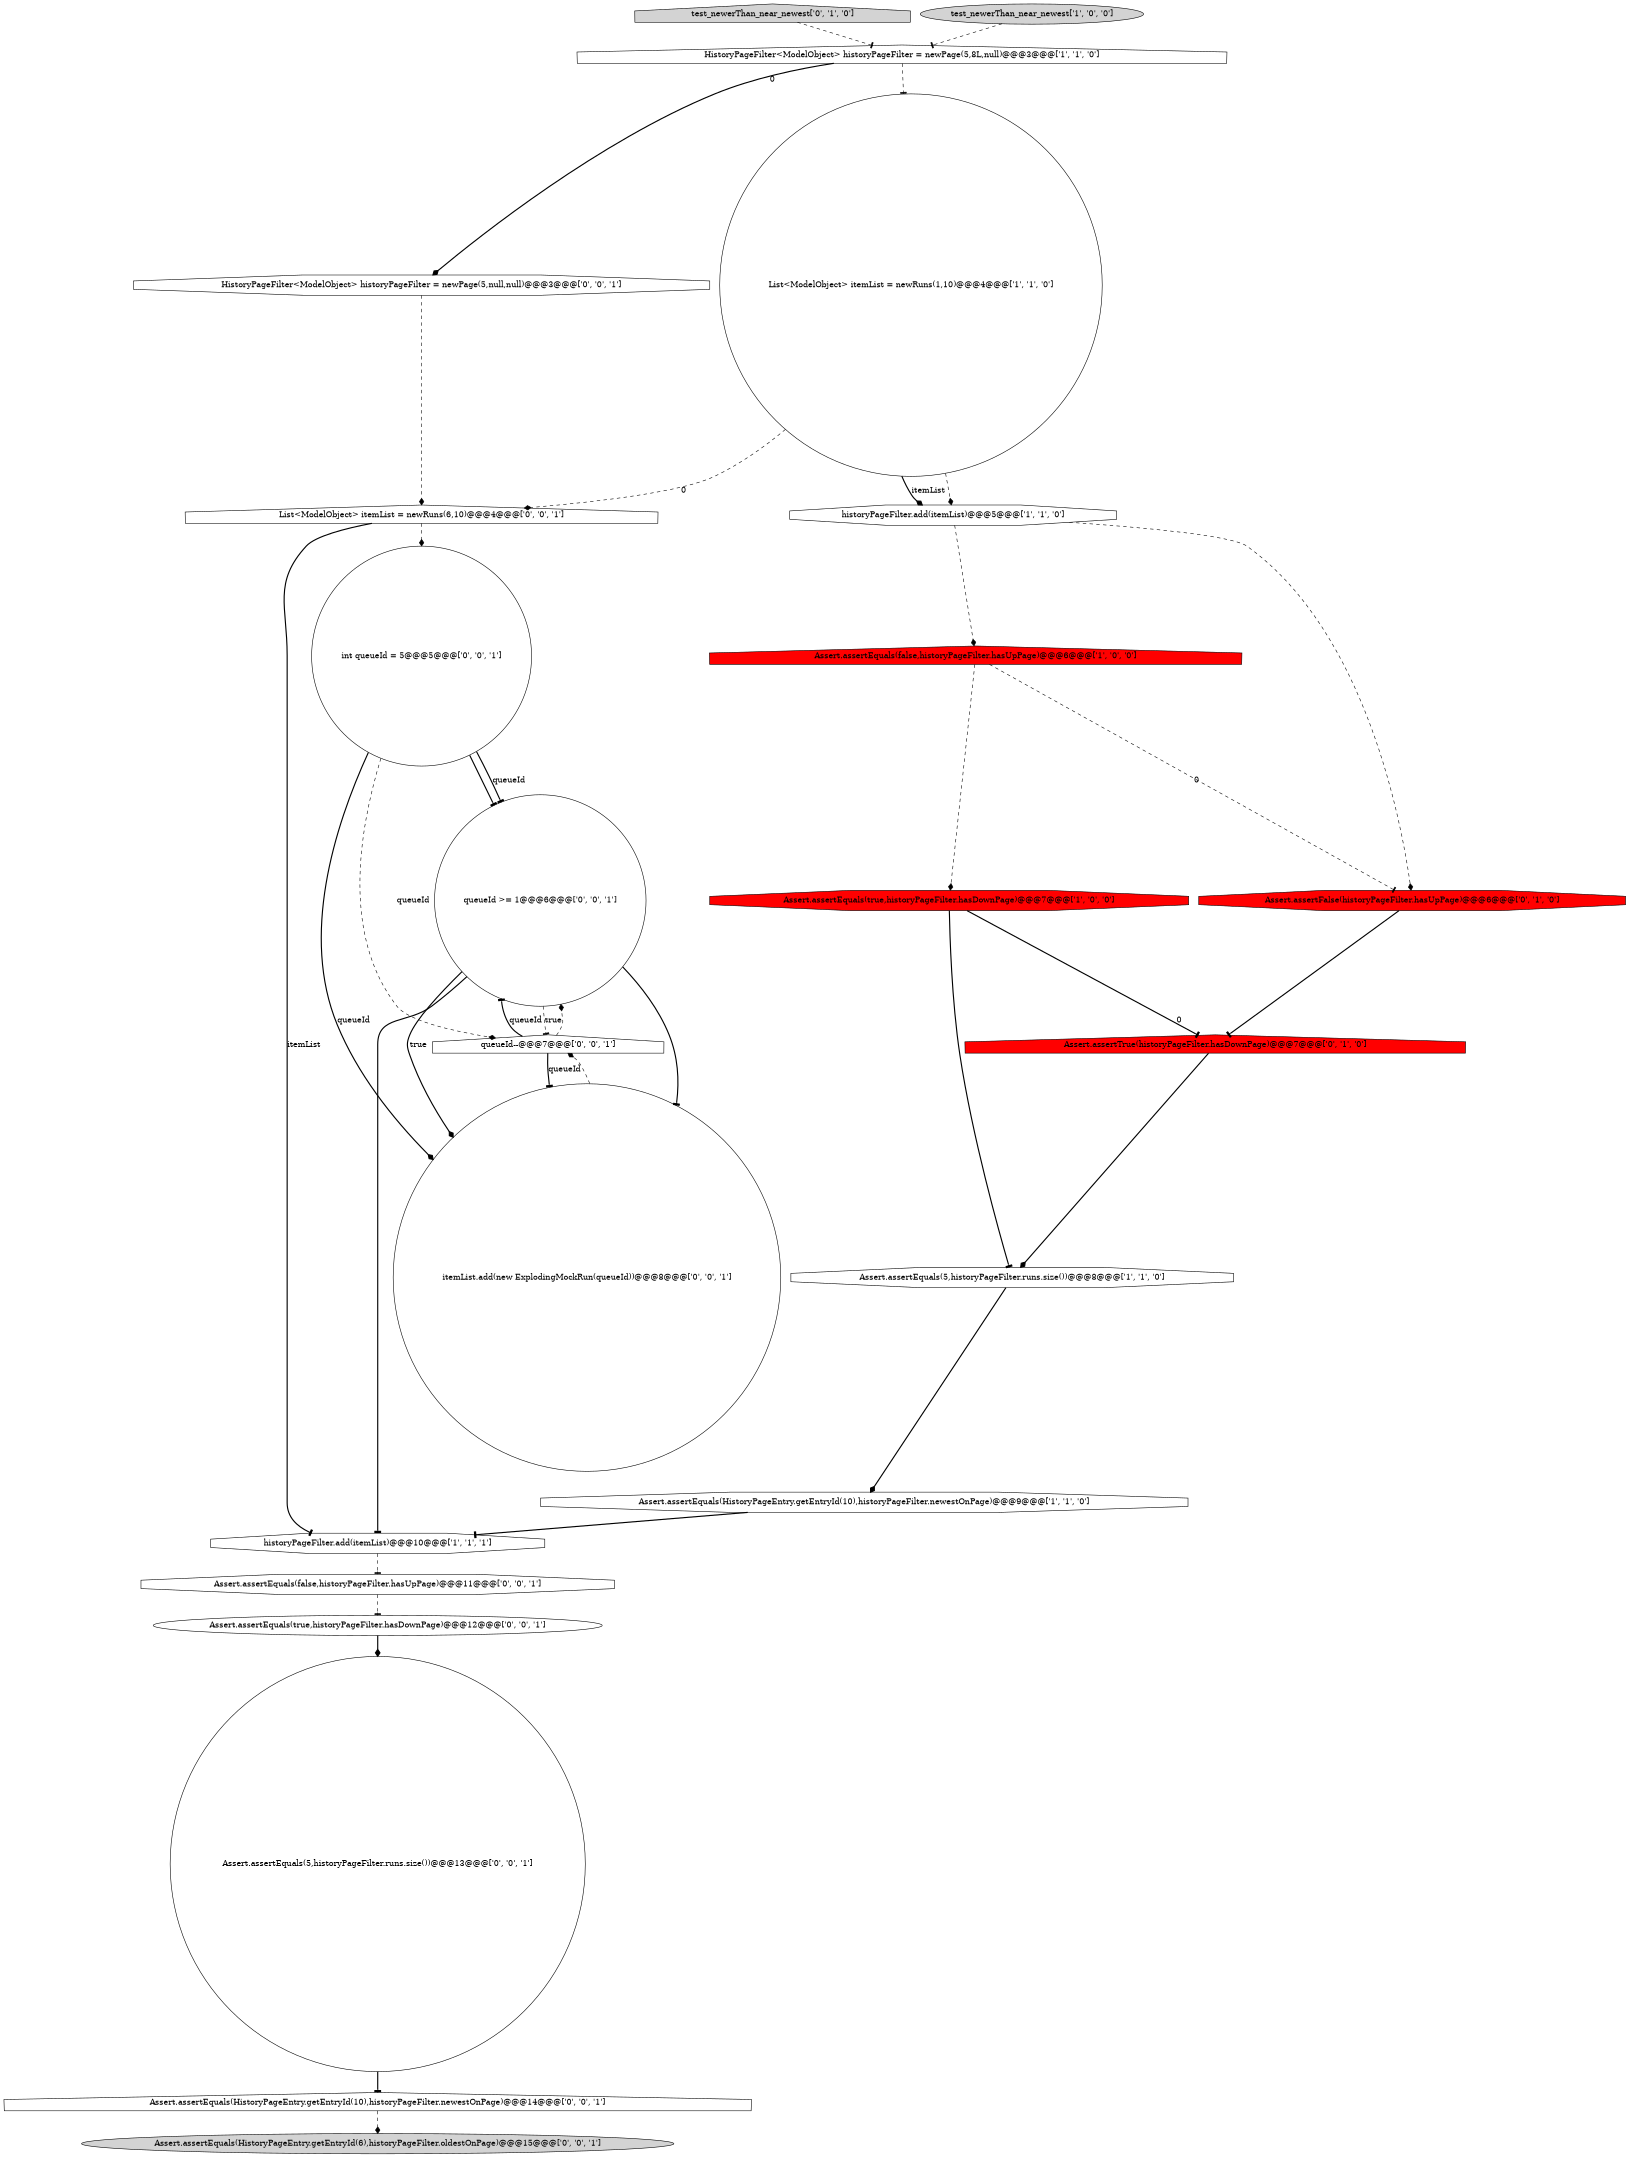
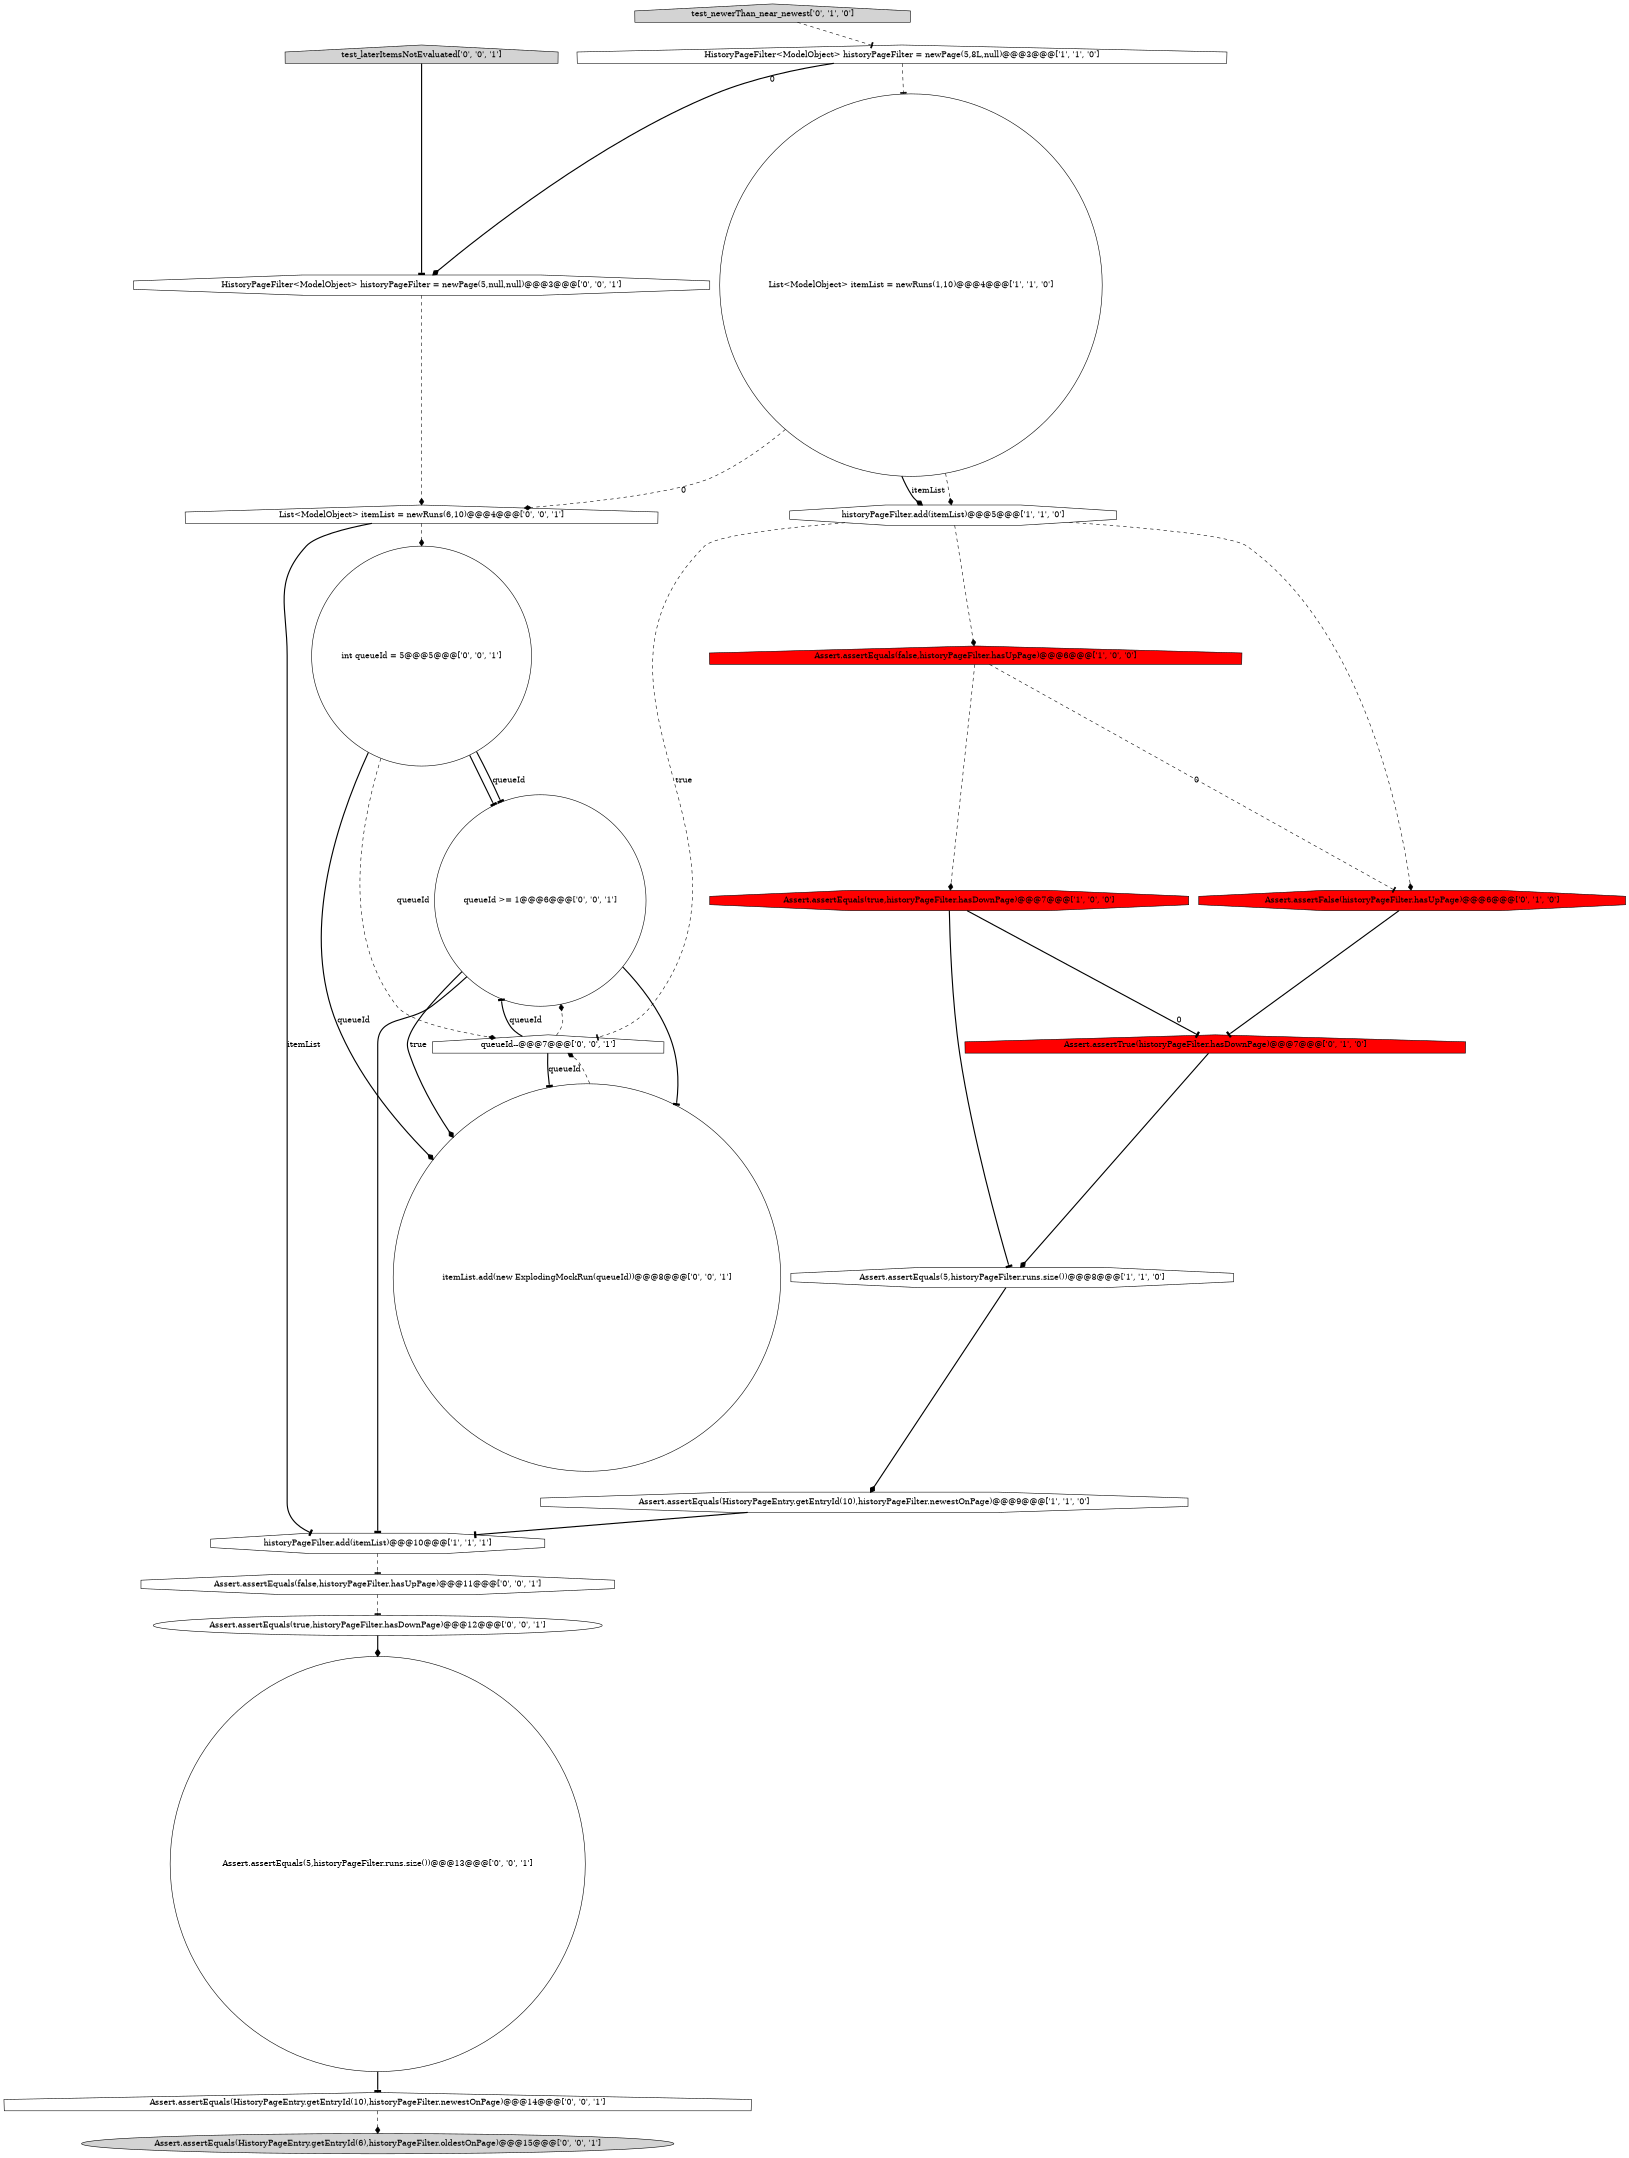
node "test_newerThan_near_newest['1', '0', '0']": removed
node "test_laterItemsNotEvaluated['0', '0', '1']": added
edge "queueId >= 1@@@6@@@['0', '0', '1']" -> "queueId--@@@7@@@['0', '0', '1']": now "historyPageFilter.add(itemList)@@@5@@@['1', '1', '0']" -> "queueId--@@@7@@@['0', '0', '1']"
